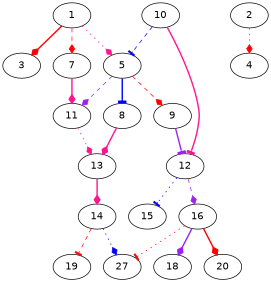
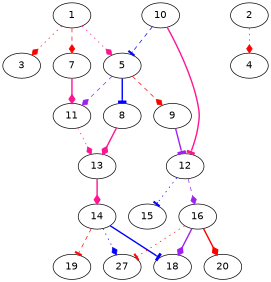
edge "1" -> "3": style bold -> dotted
edge "14" -> "18": added
